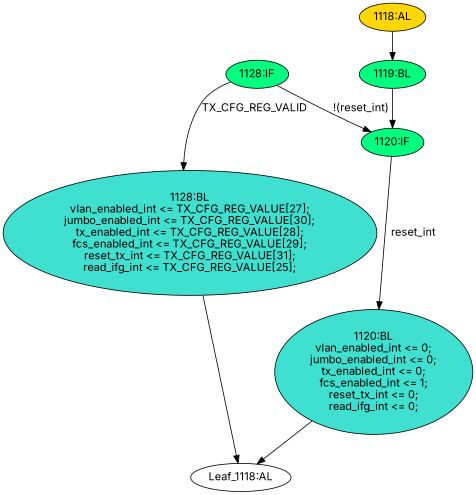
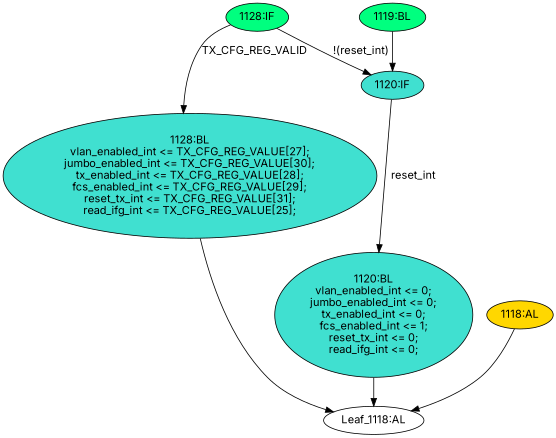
edge "1118:AL" -> "1119:BL": now "1118:AL" -> "Leaf_1118:AL"
node "1120:IF": fillcolor springgreen -> turquoise
